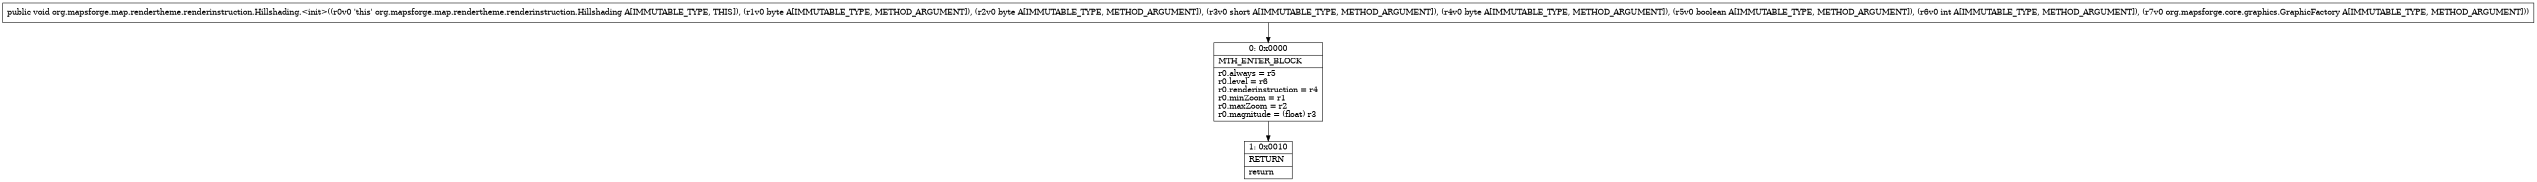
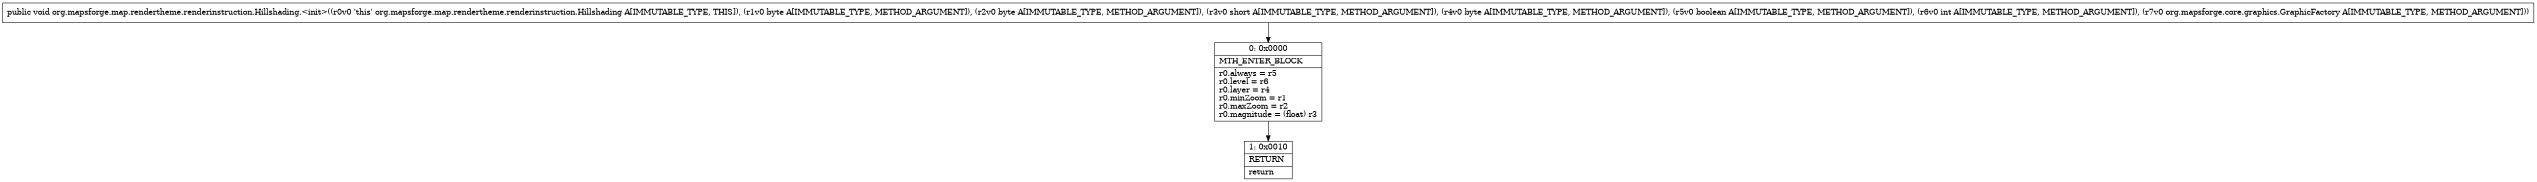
node "0: 0x0000": text "r0.renderinstruction = r4" -> "r0.layer = r4"
